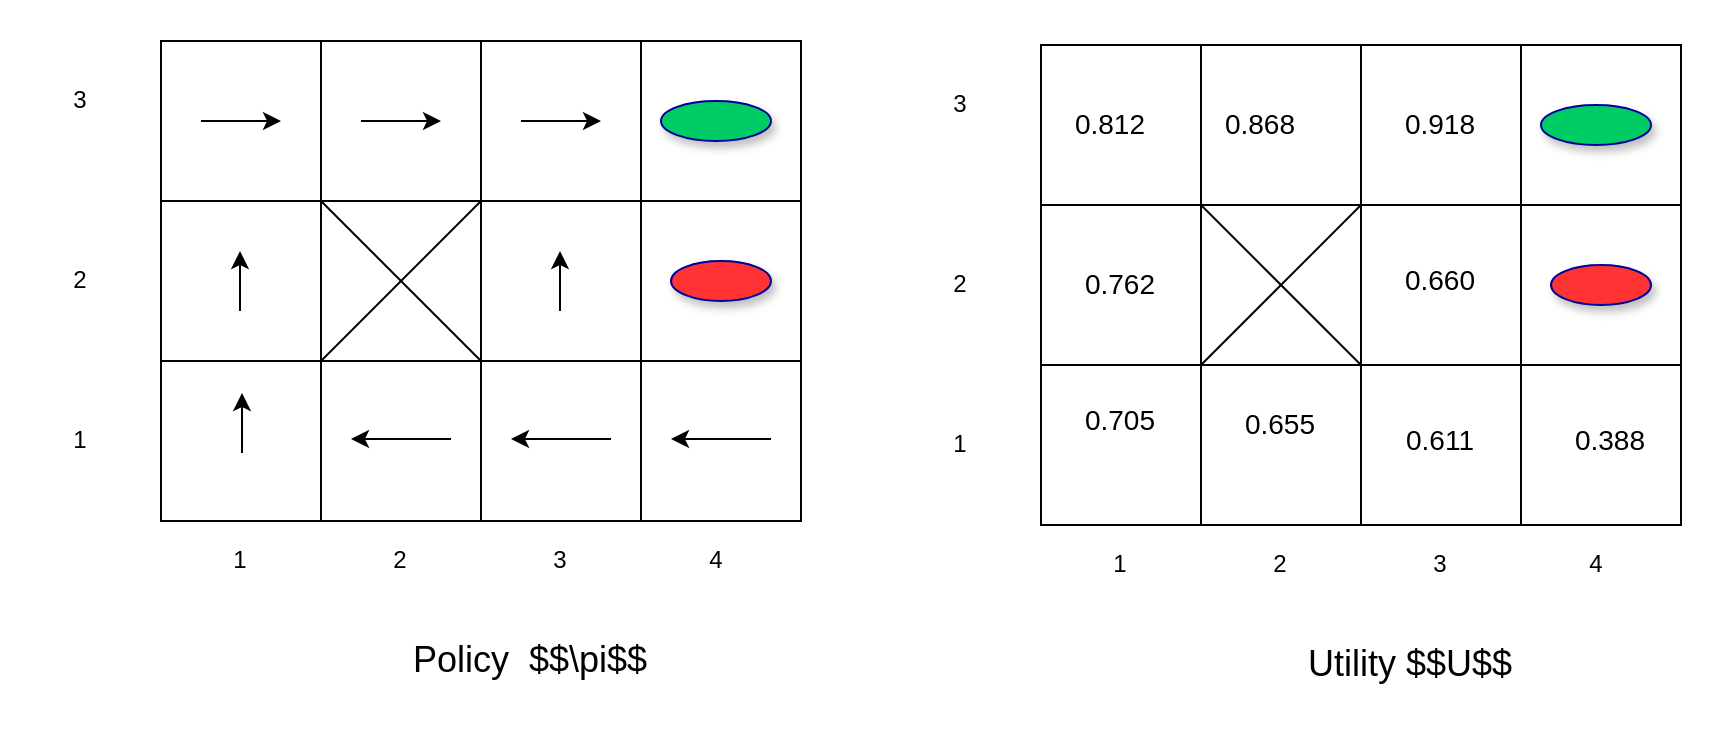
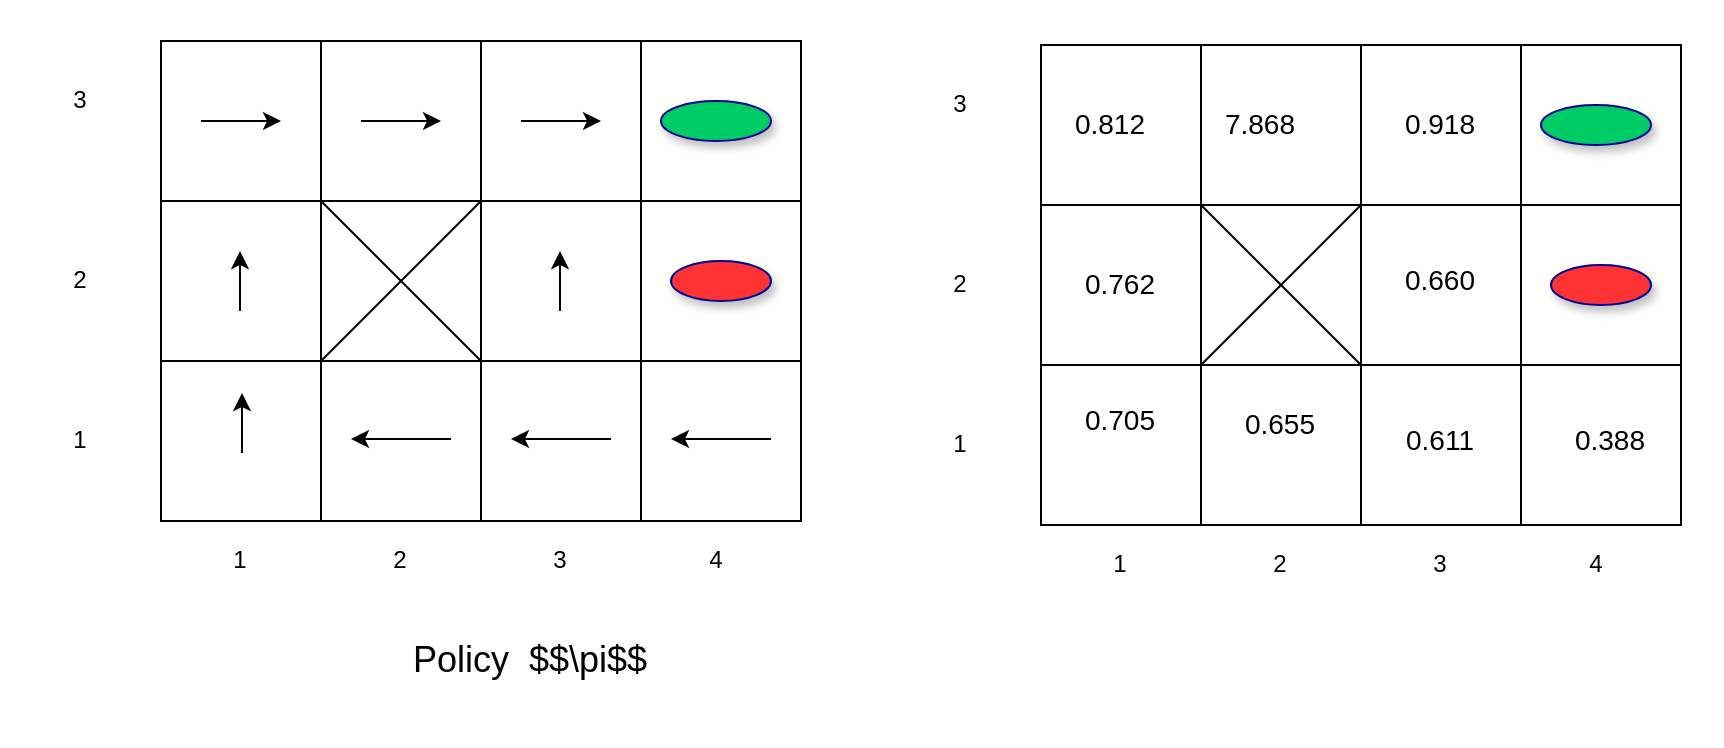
node "0.868": label "0.868" -> "7.868"
node "Utility $$U$$": removed
